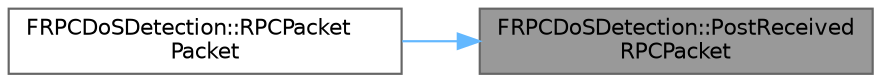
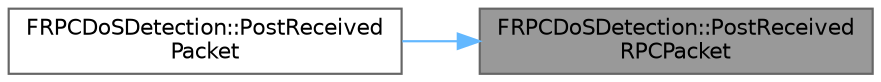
node "FRPCDoSDetection::RPCPacket Packet": label "FRPCDoSDetection::RPCPacket Packet" -> "FRPCDoSDetection::PostReceived Packet"
